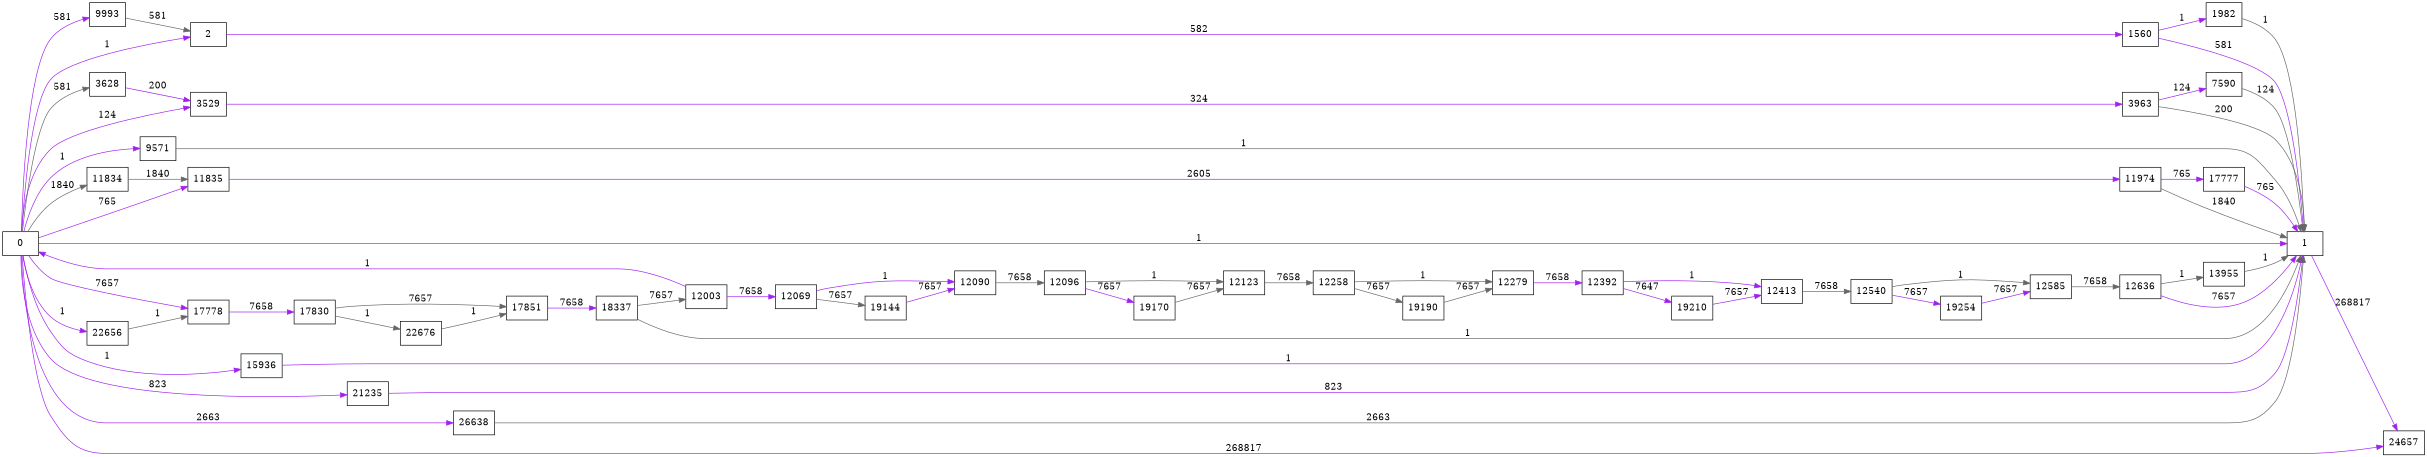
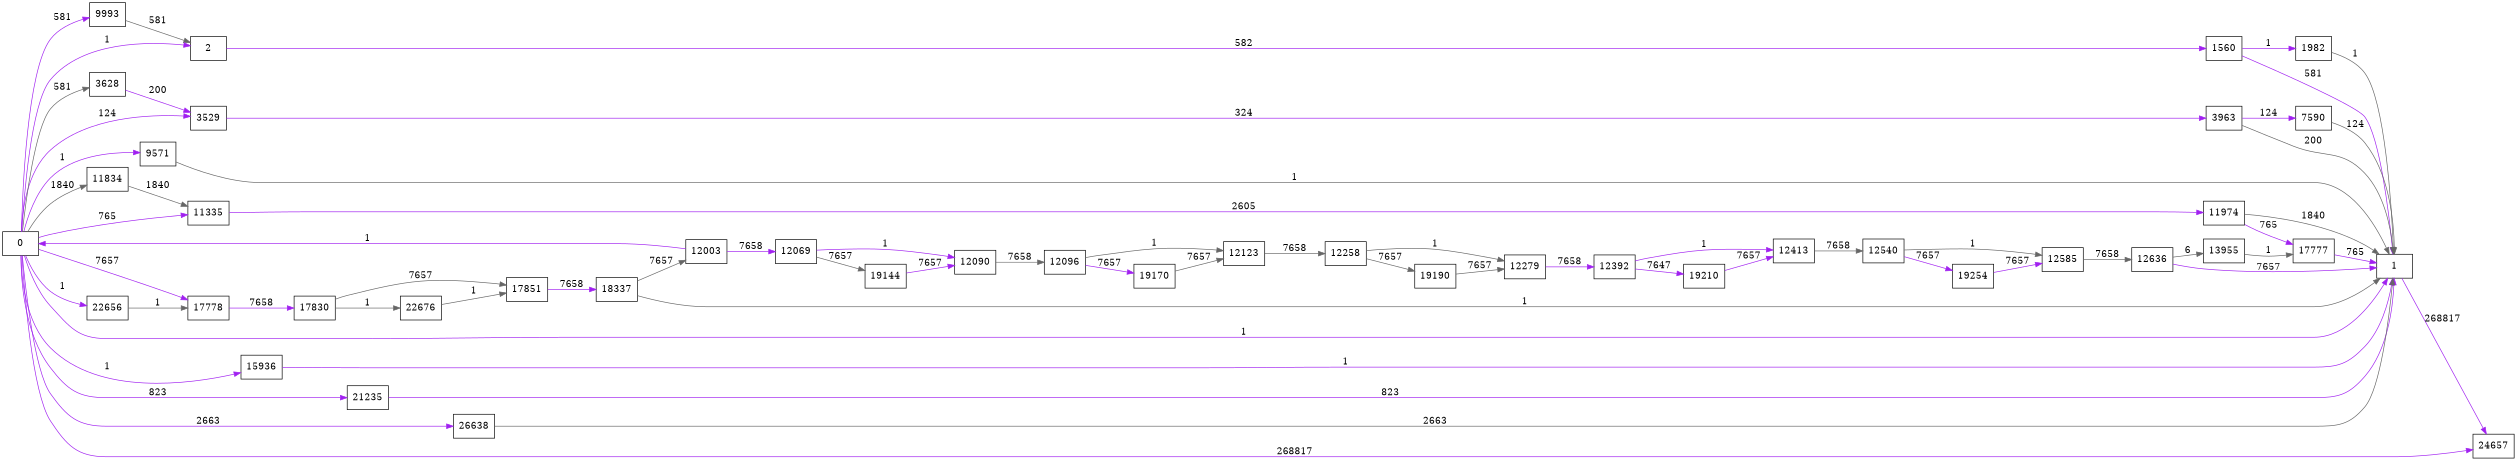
node "11835": label "11835" -> "11335"
edge "13955" -> "1": now "13955" -> "17777"
edge "12636" -> "13955": label "1" -> "6"
